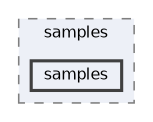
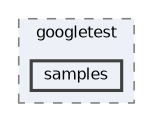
cluster "samples": label "samples" -> "googletest"
